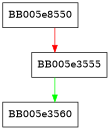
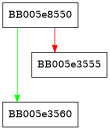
edge "BB005e3555" -> "BB005e3560": now "BB005e8550" -> "BB005e3560"
